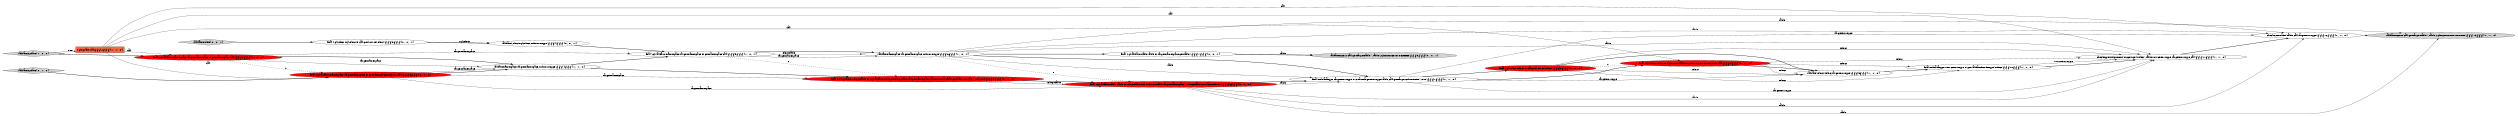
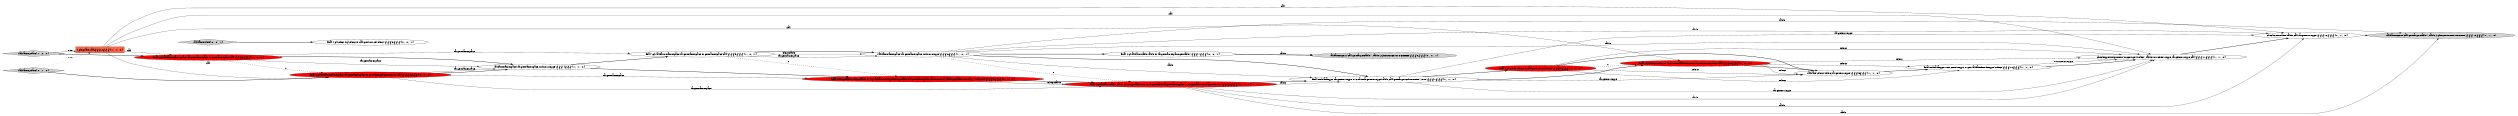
node "validateSelect(sqlSelect,unknownType)@@@4@@@['0', '0', '1']": removed
edge "validateUpdate['0', '1', '0']" -> "SqlUpdate call@@@2@@@['1', '1', '0']": added, label "true"
